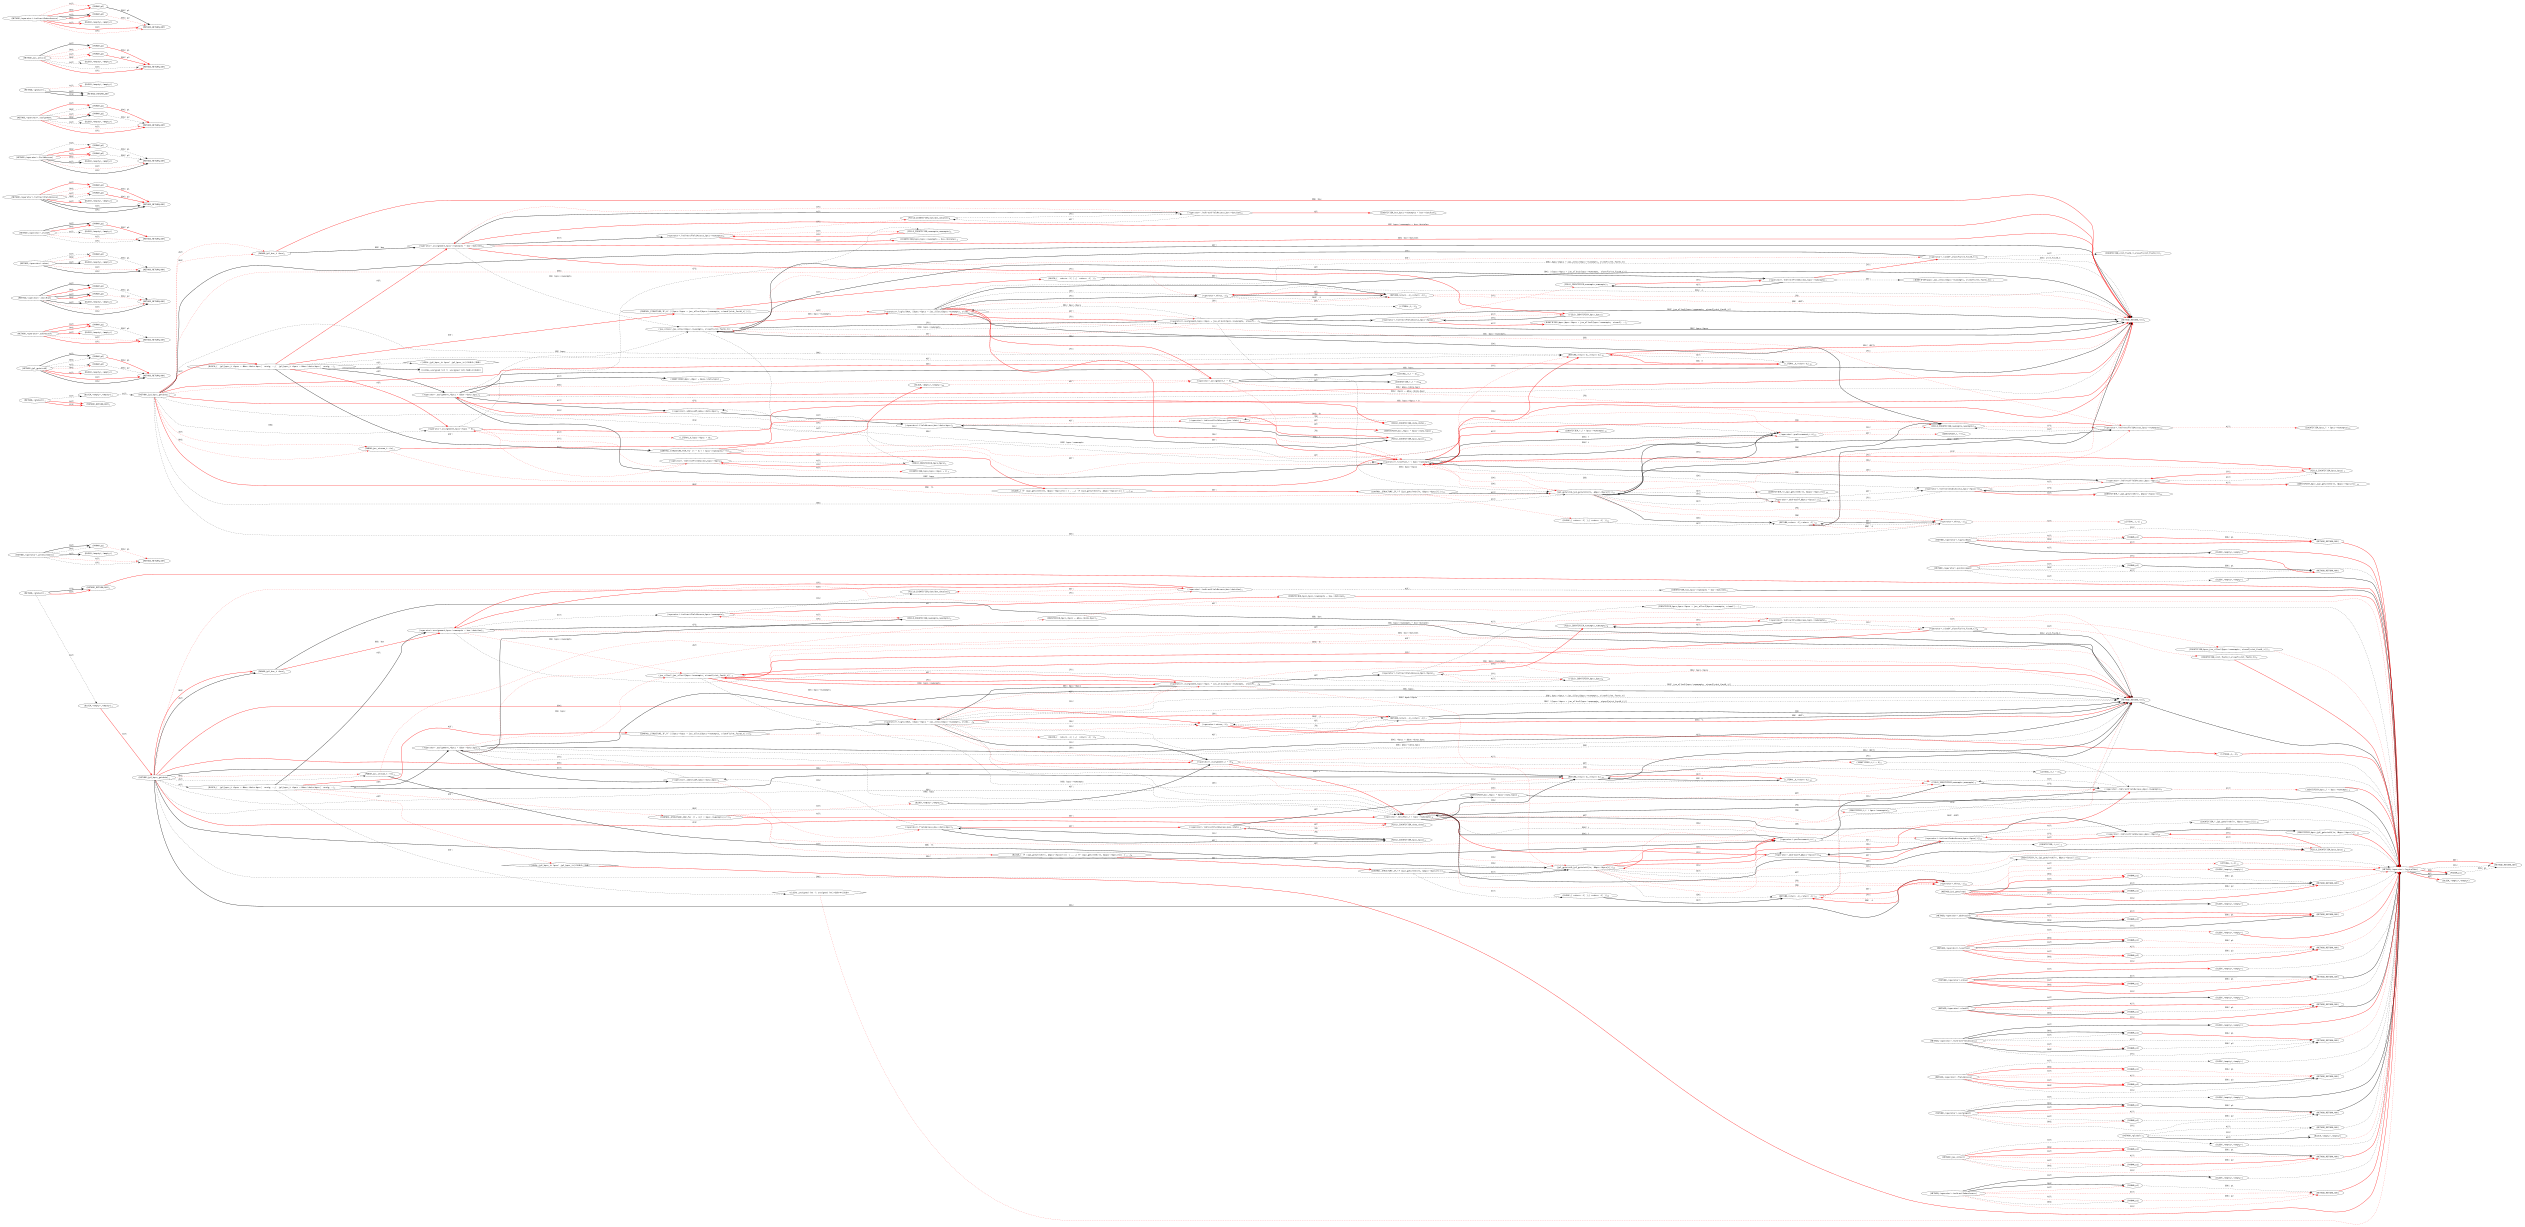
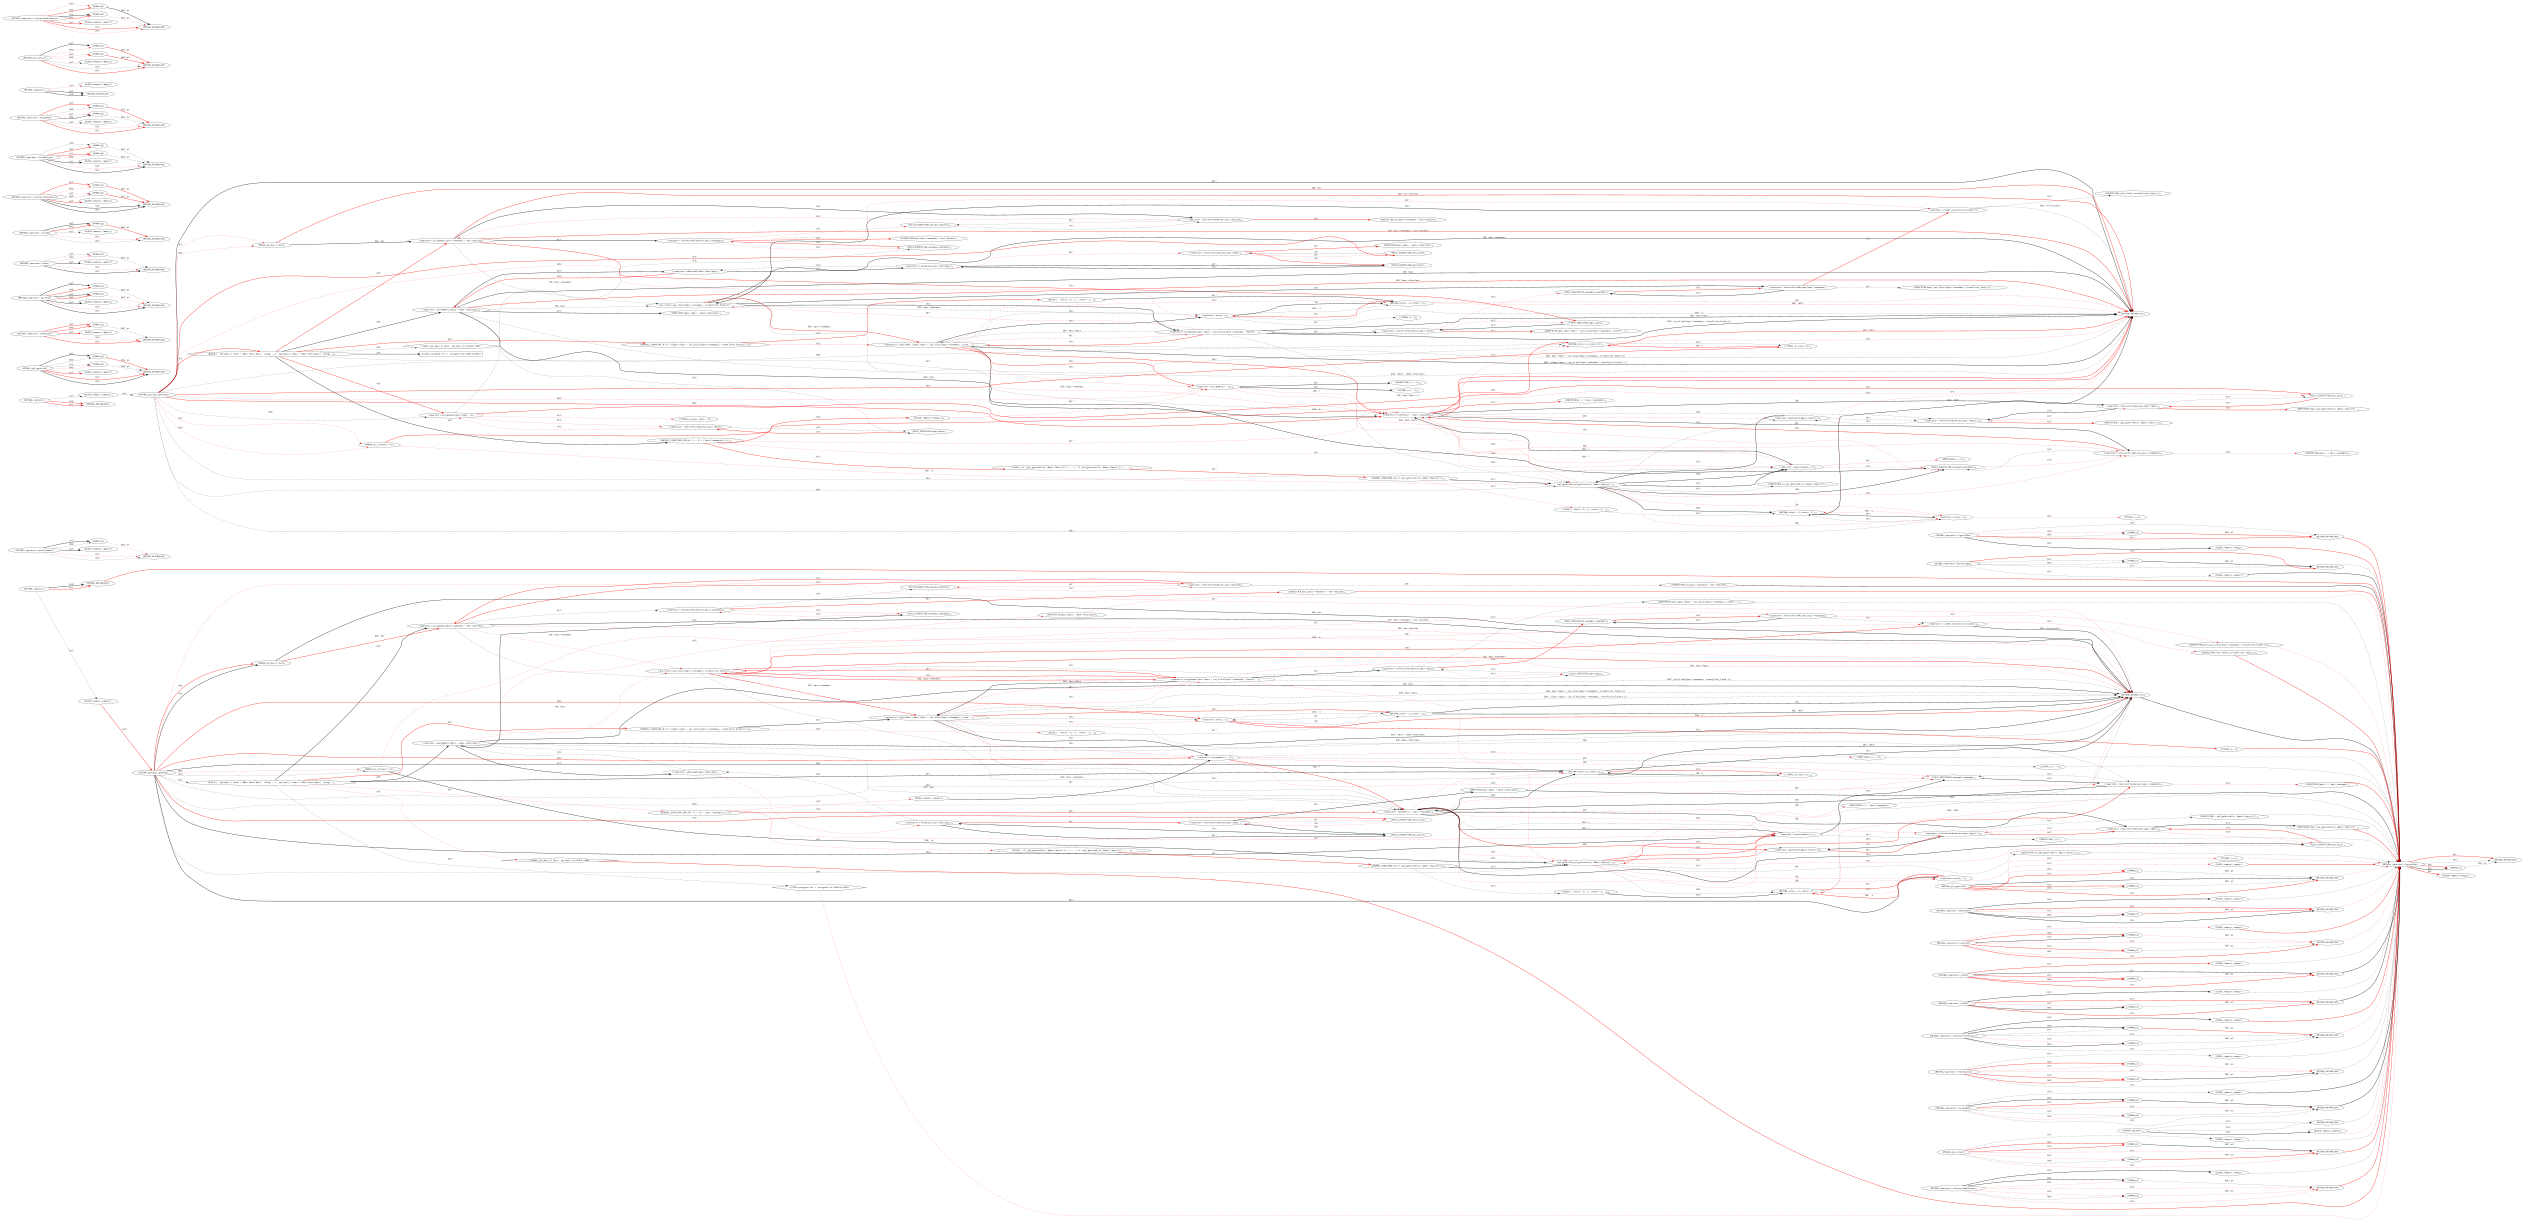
node "(IDENTIFIER,bpcc,bpcc->bpcs = 0)": removed
